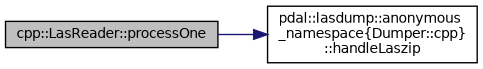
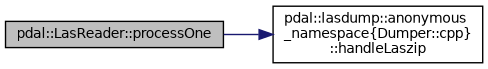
node "cpp::LasReader::processOne": label "cpp::LasReader::processOne" -> "pdal::LasReader::processOne"
